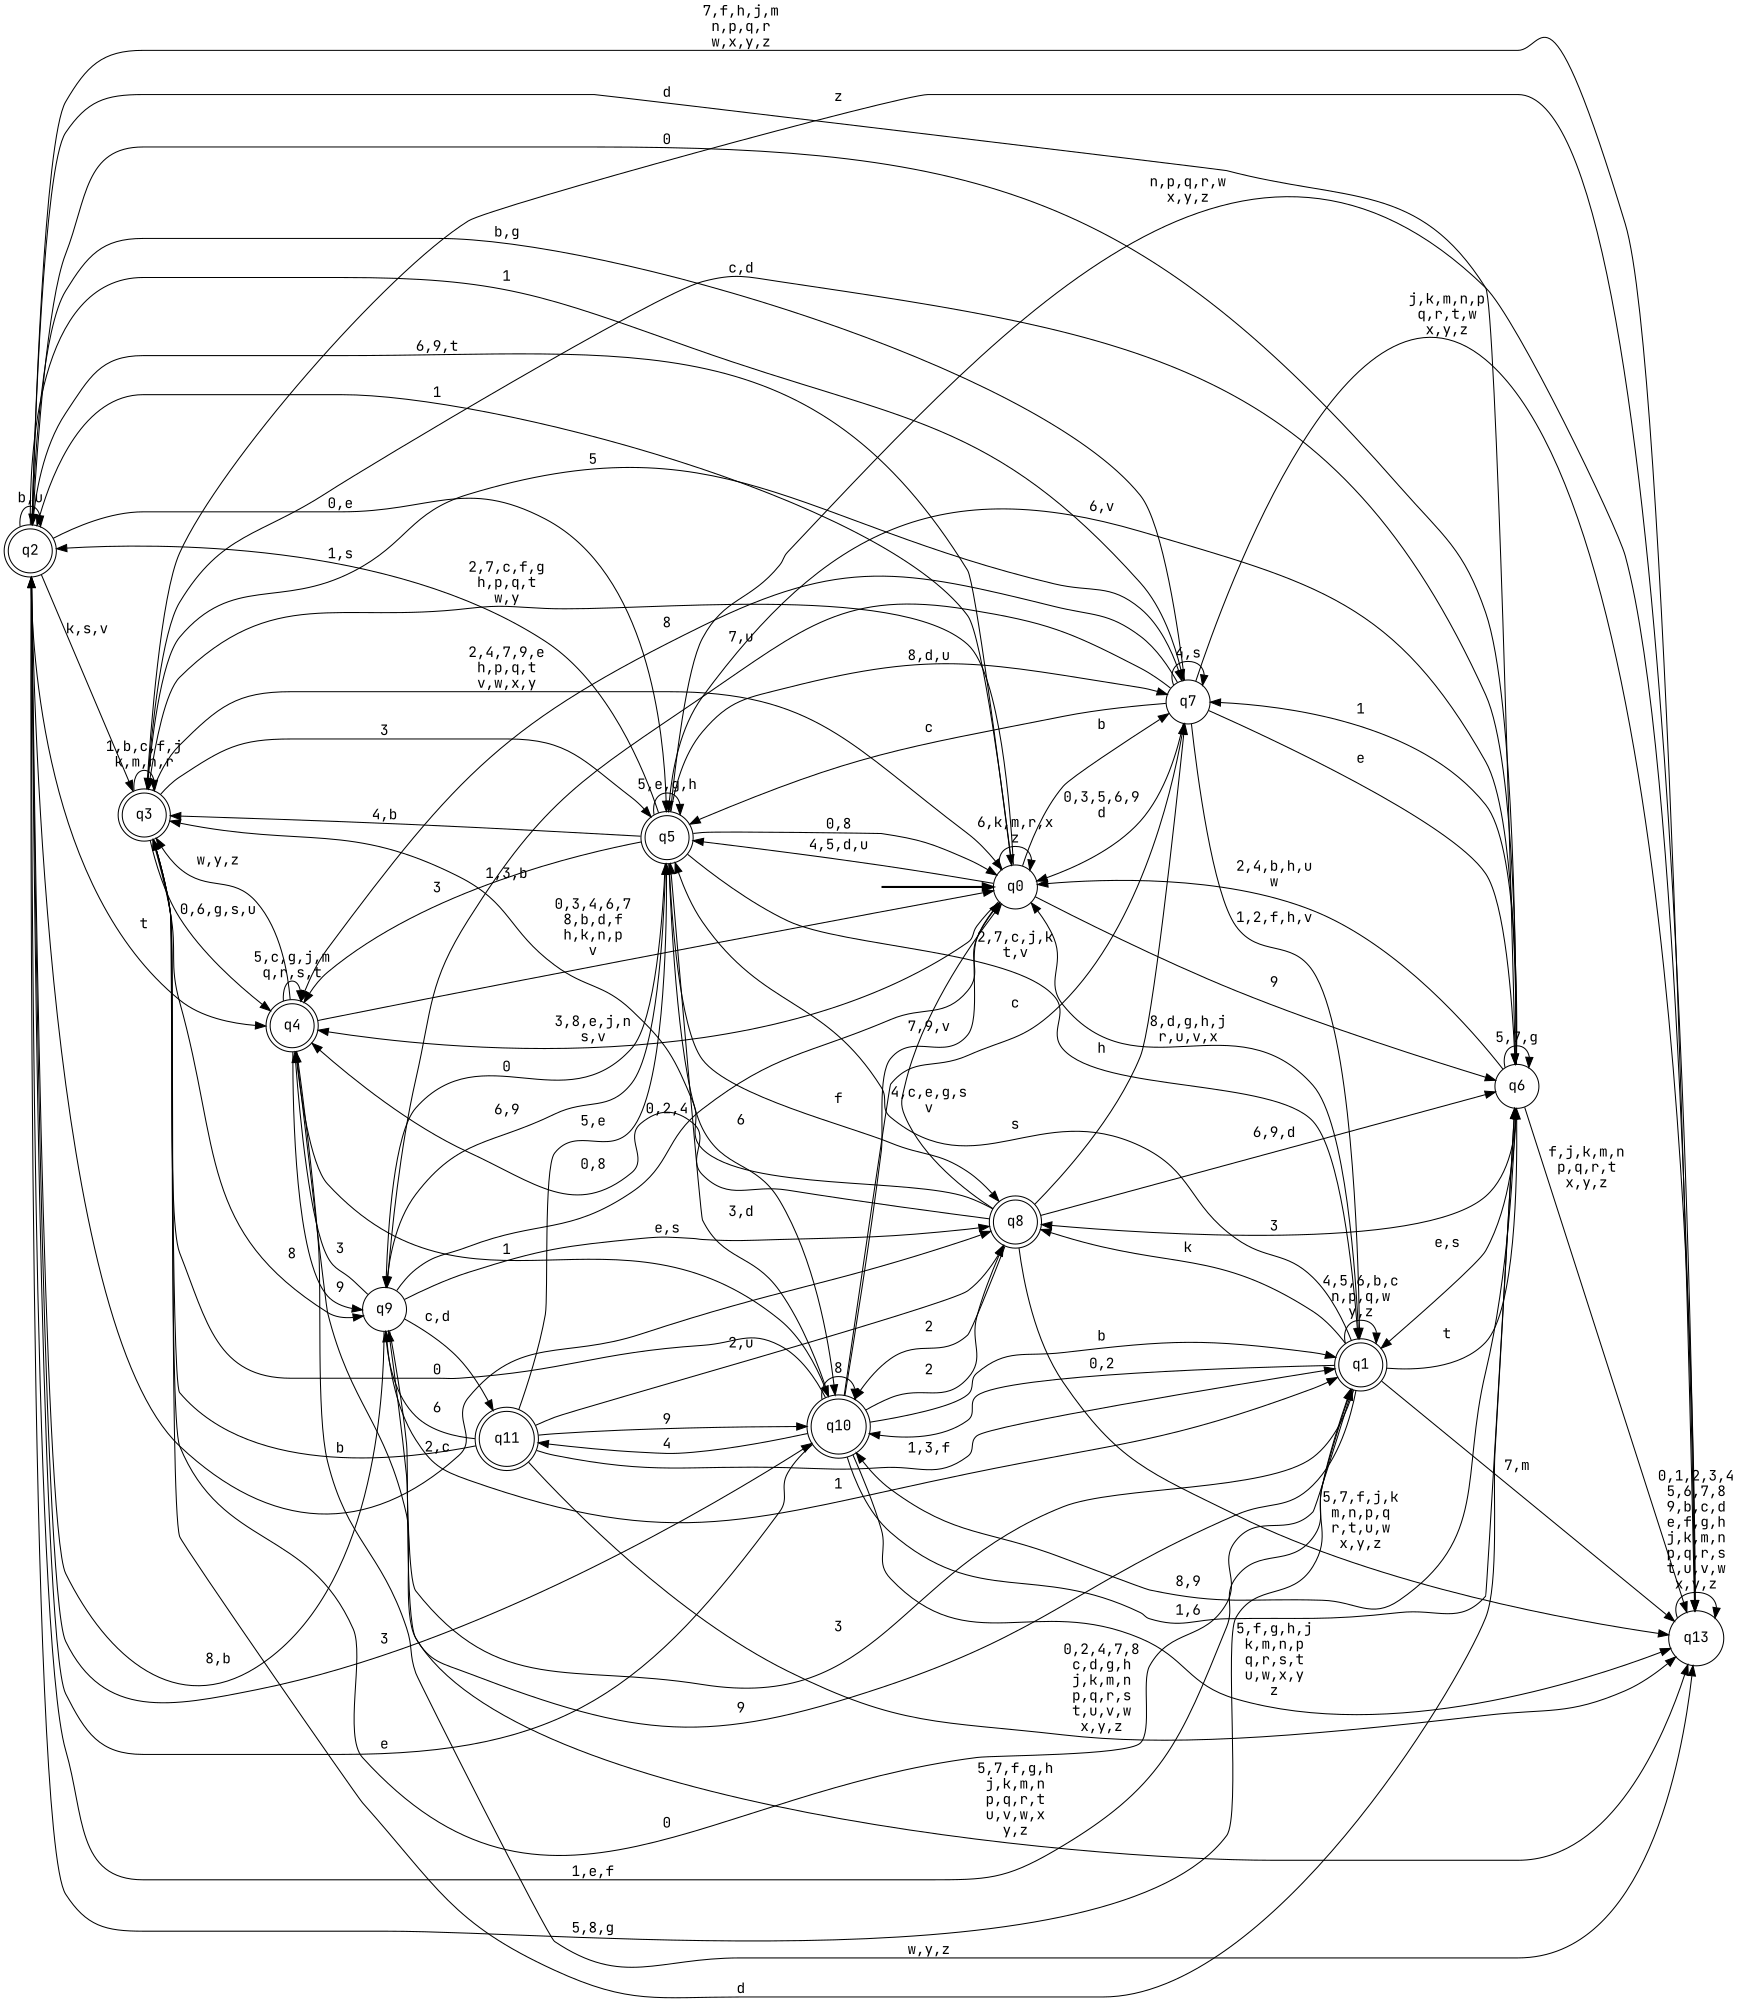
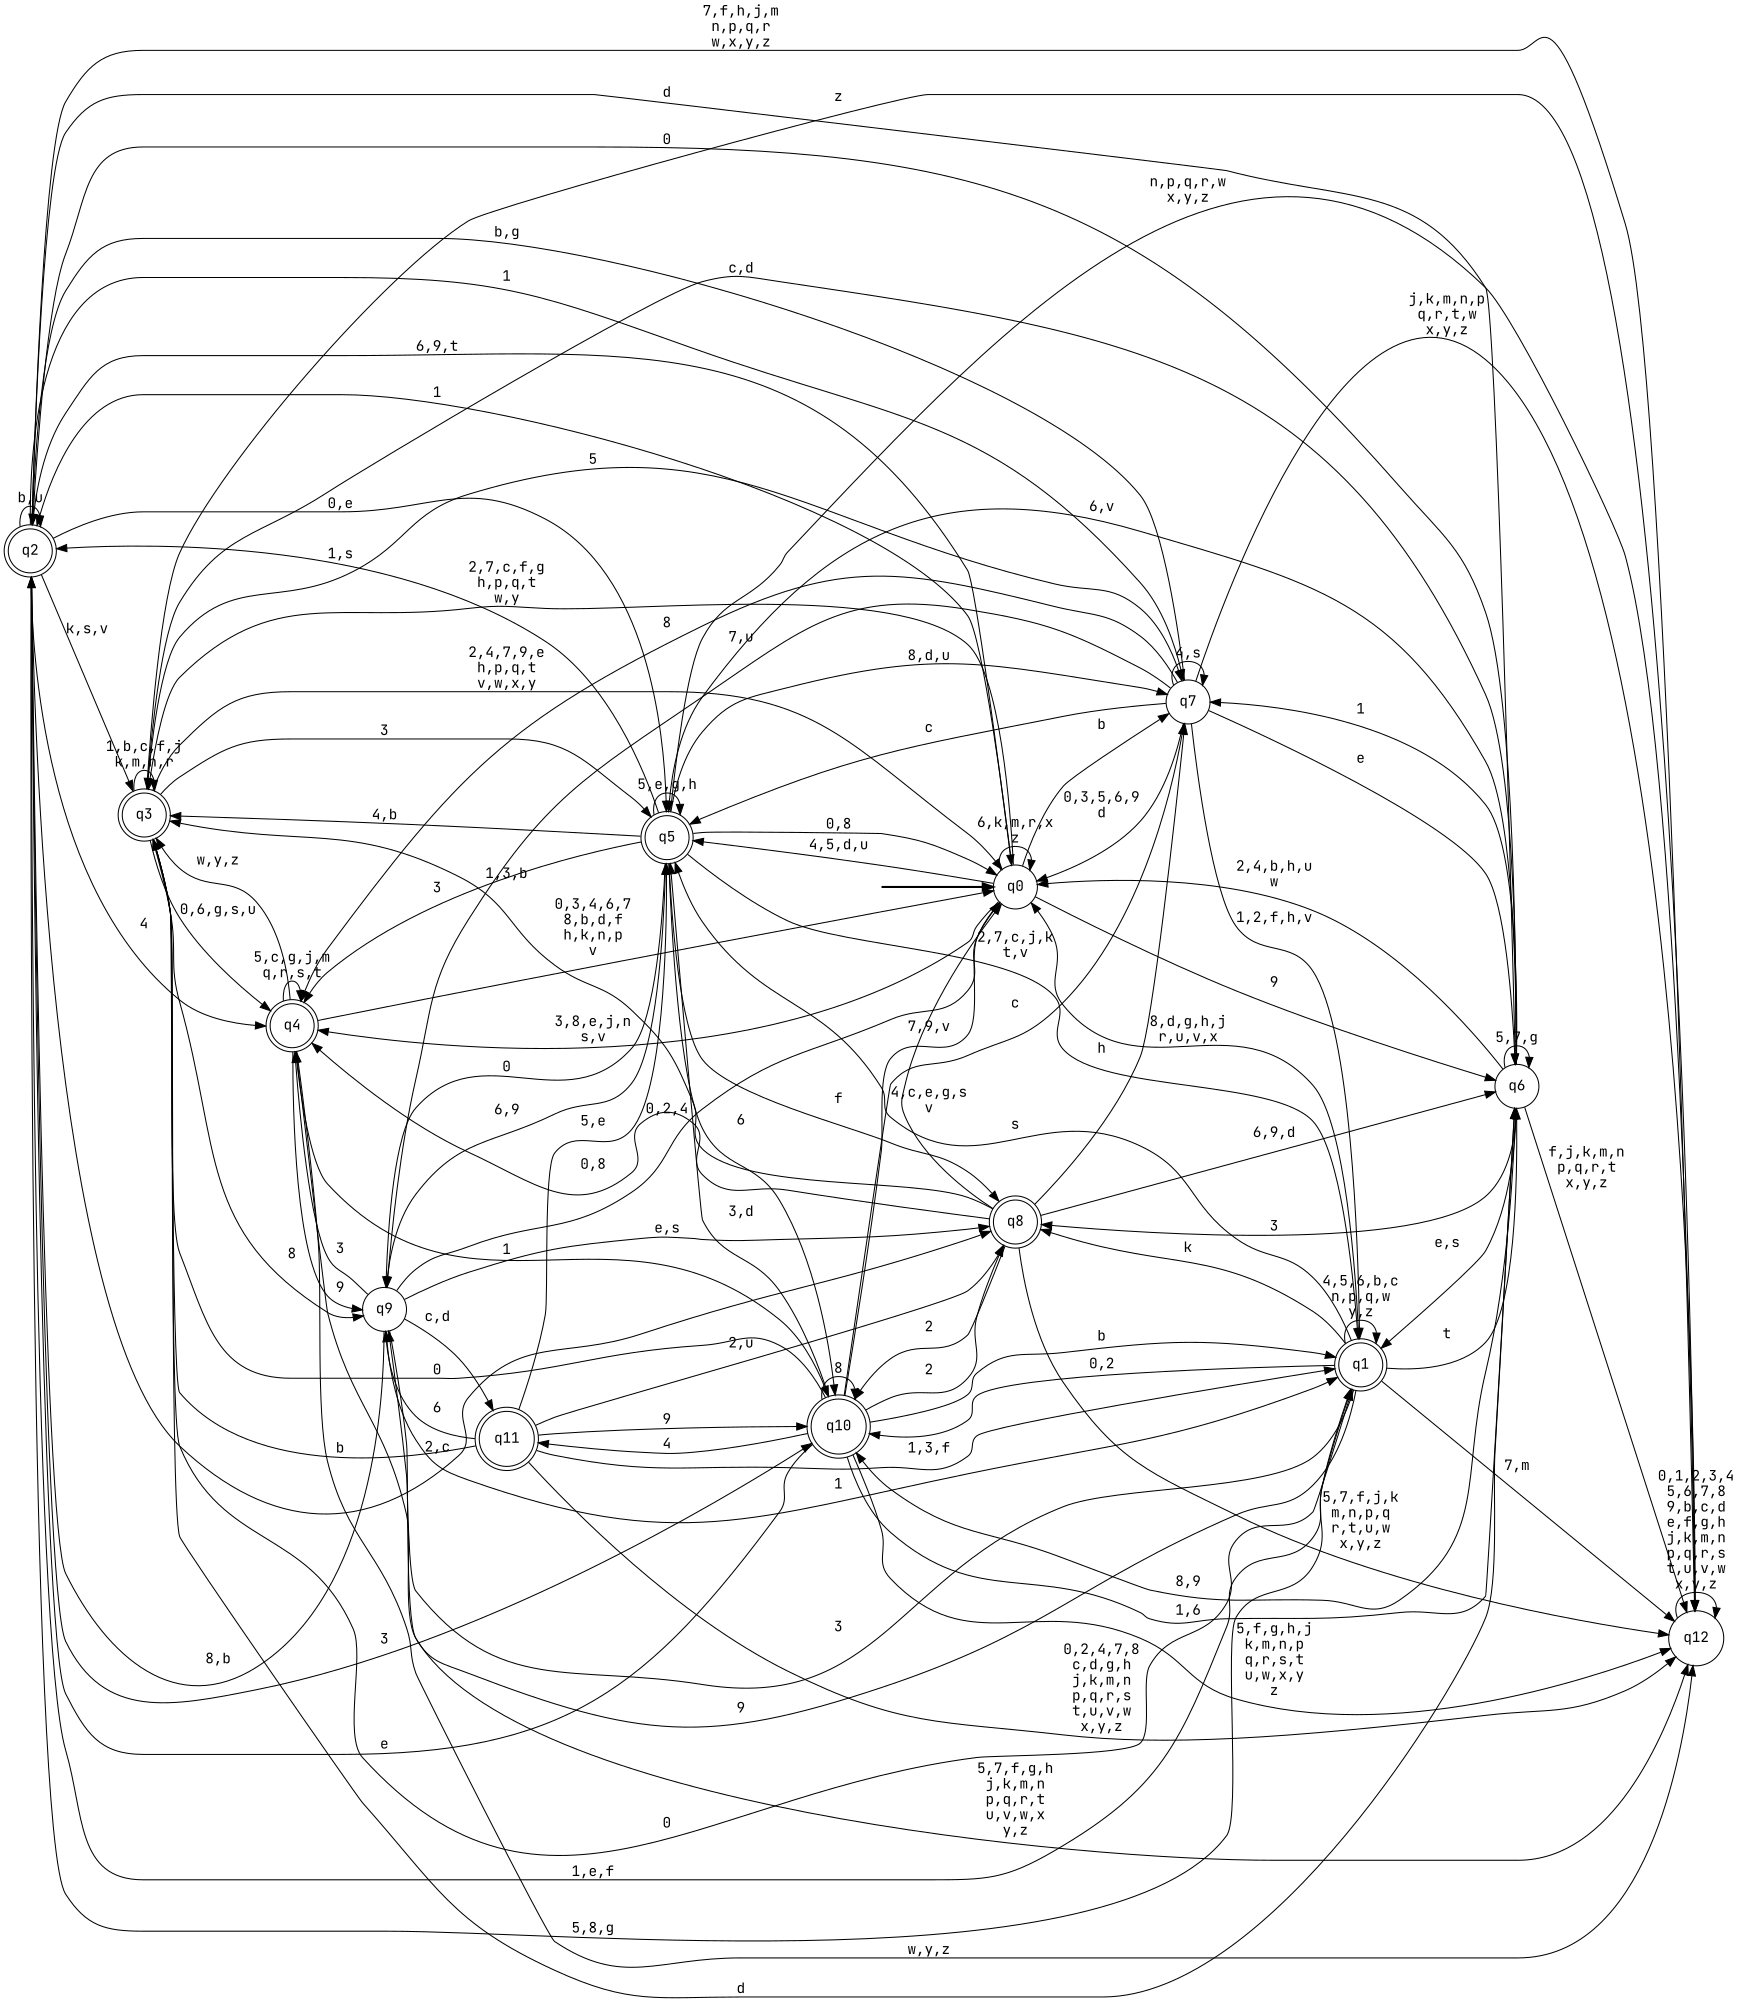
edge "q2" -> "q4": label "t" -> "4"
node "q13": label "q13" -> "q12"
